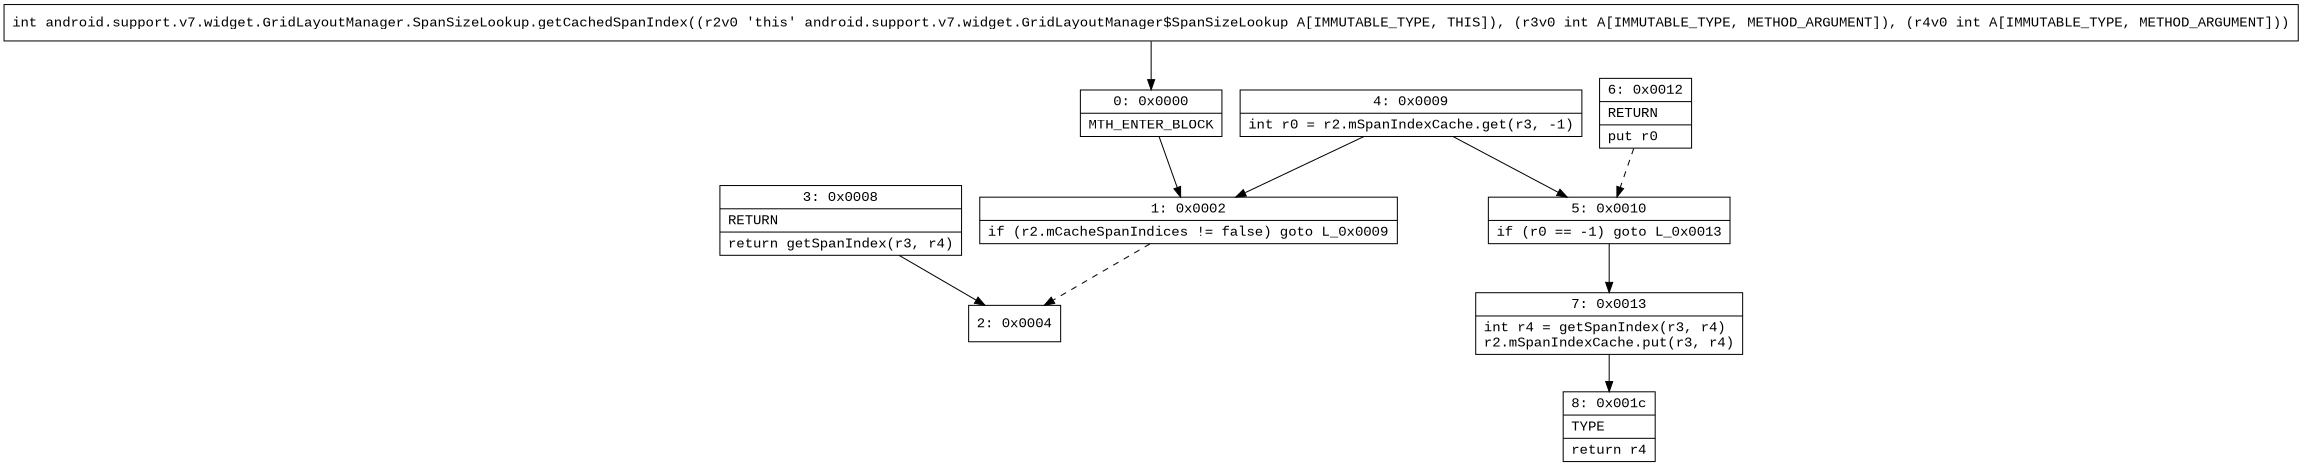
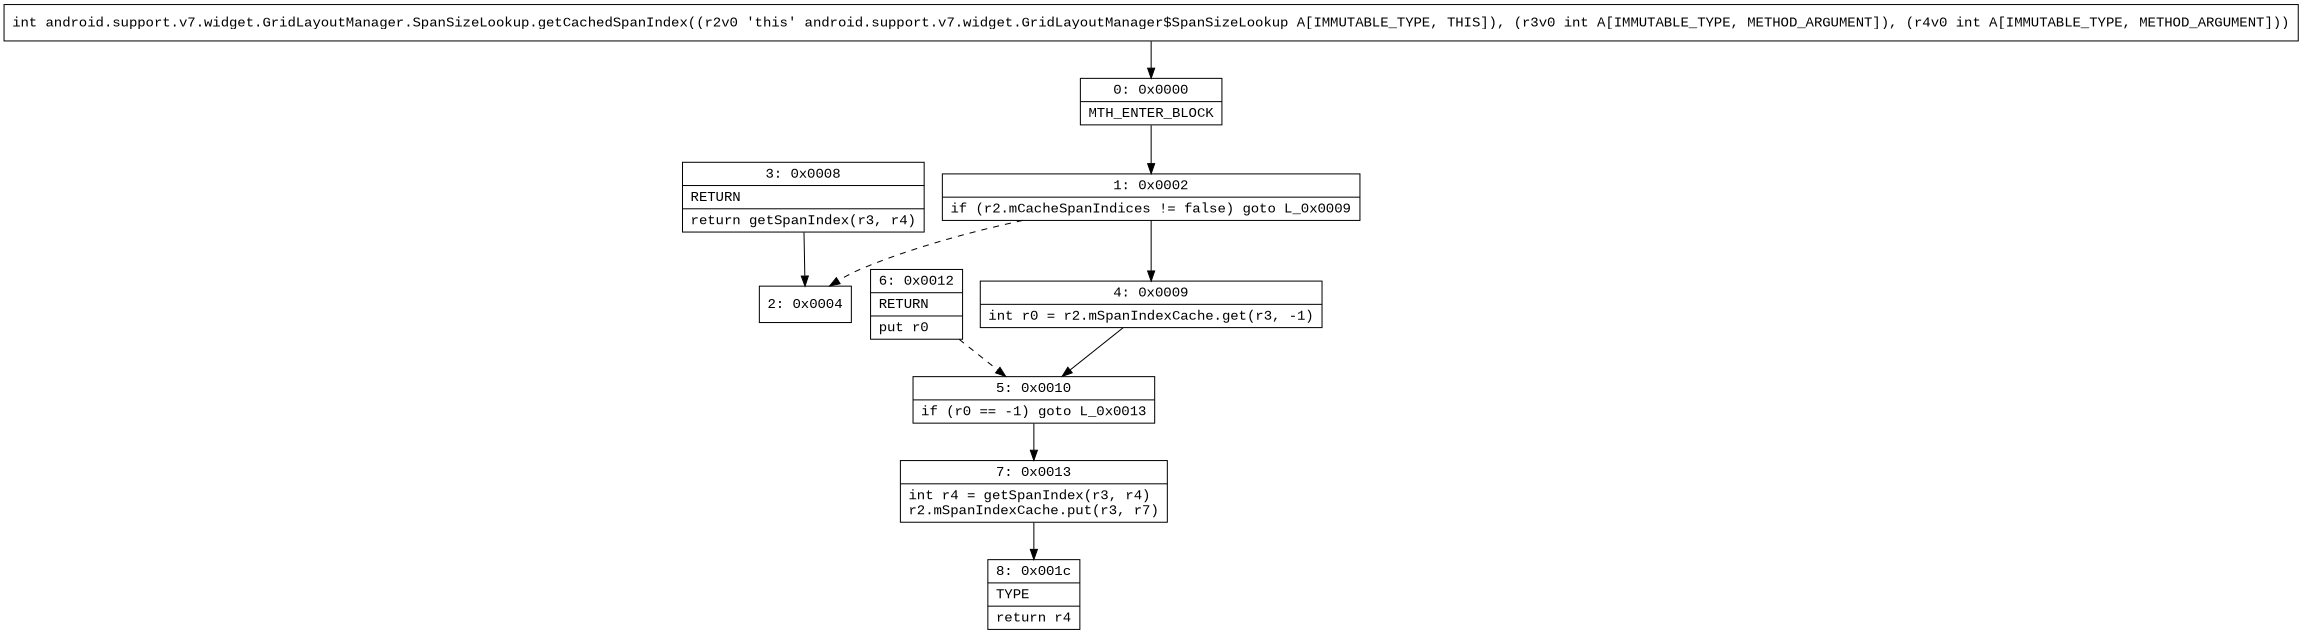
edge "4: 0x0009" -> "1: 0x0002": reversed
node "7: 0x0013": text "r2.mSpanIndexCache.put(r3, r4)" -> "r2.mSpanIndexCache.put(r3, r7)"
